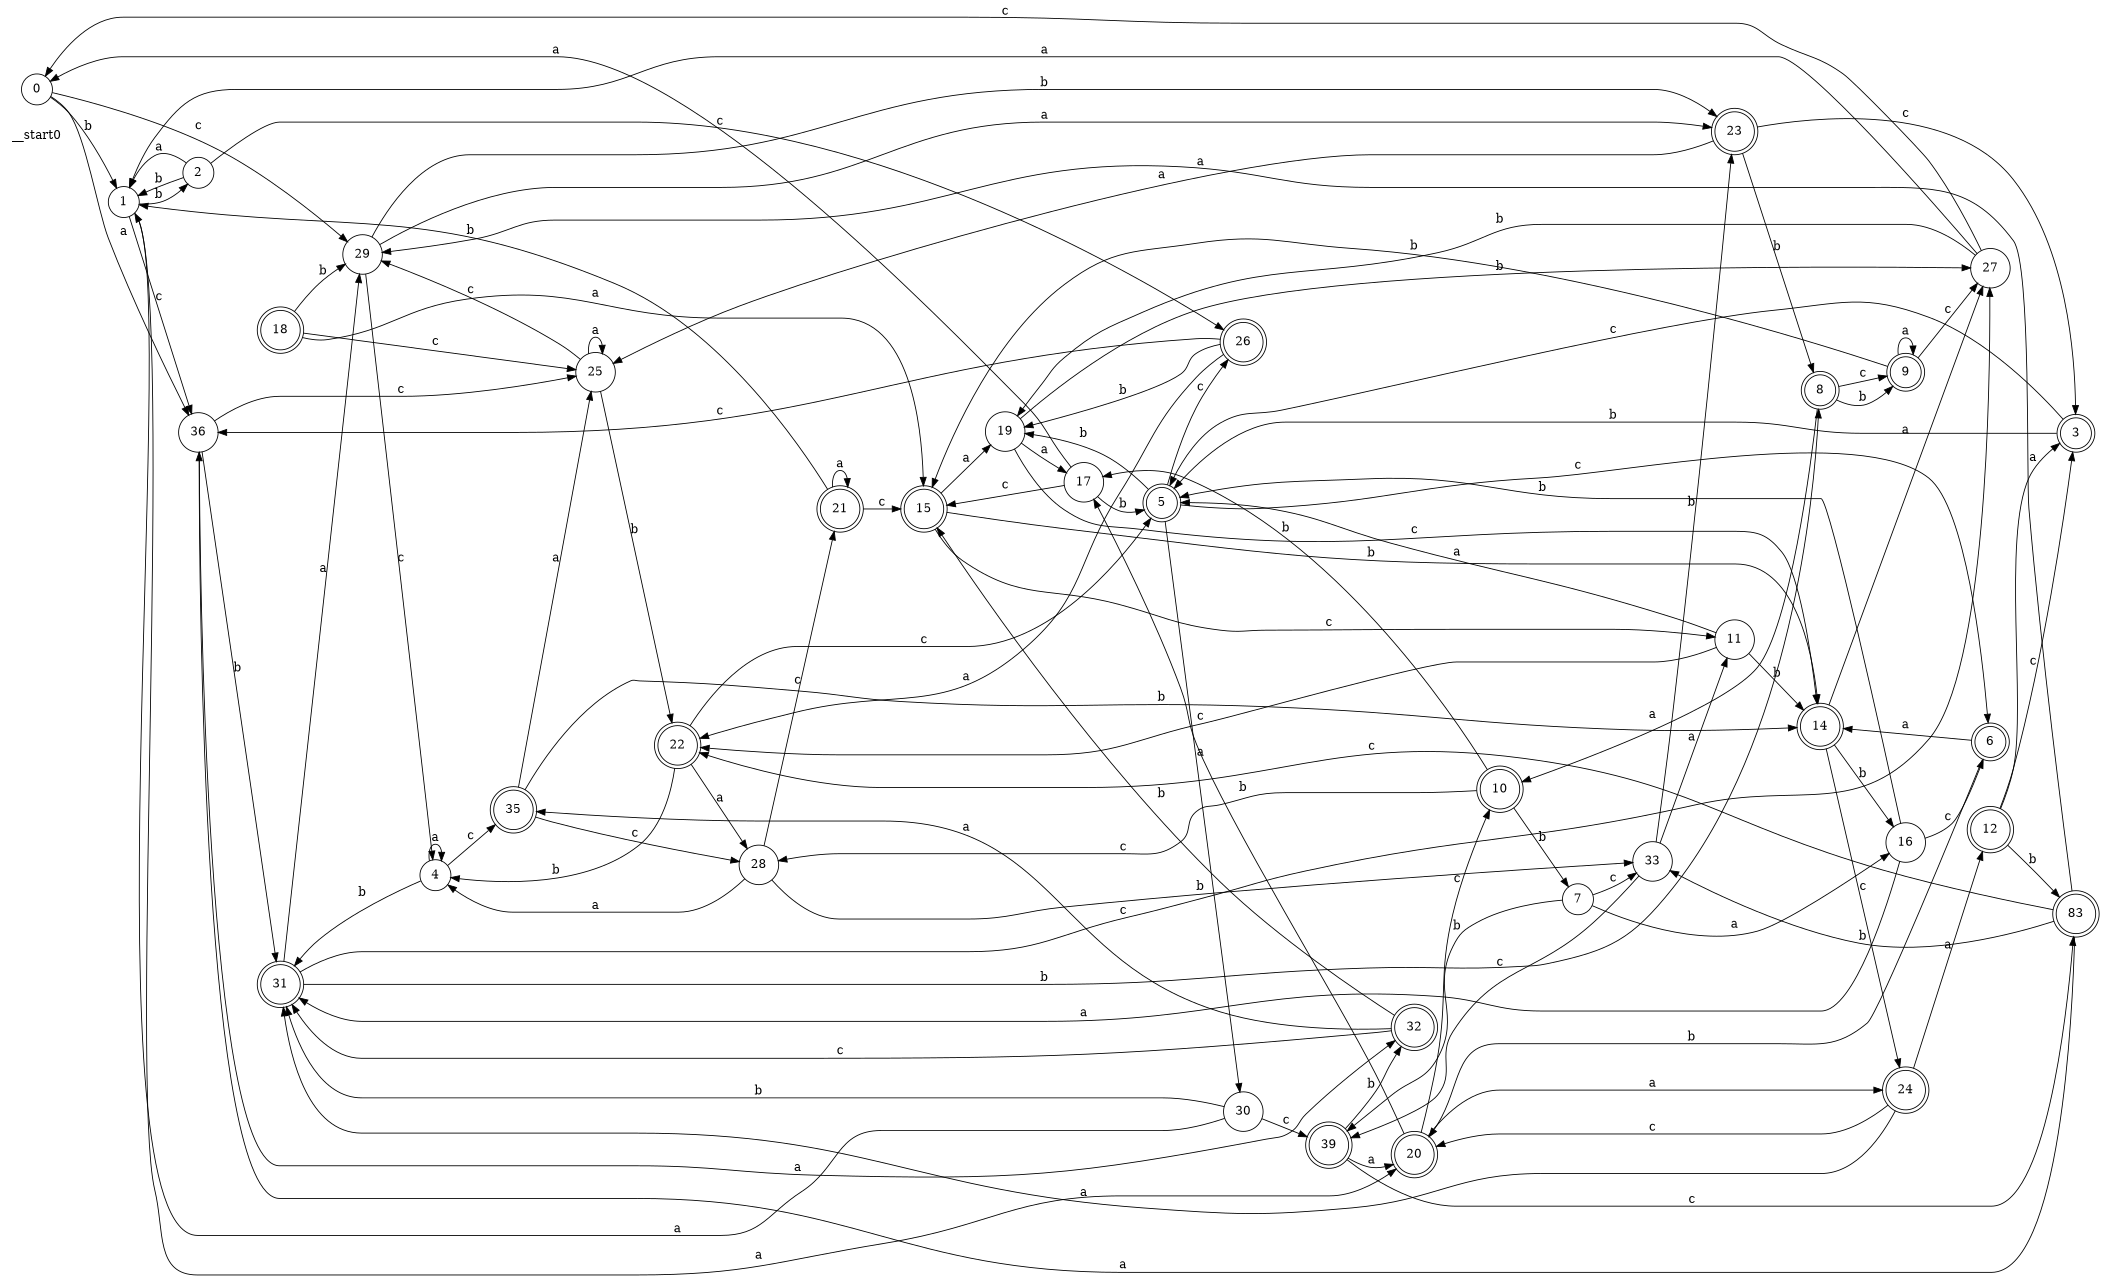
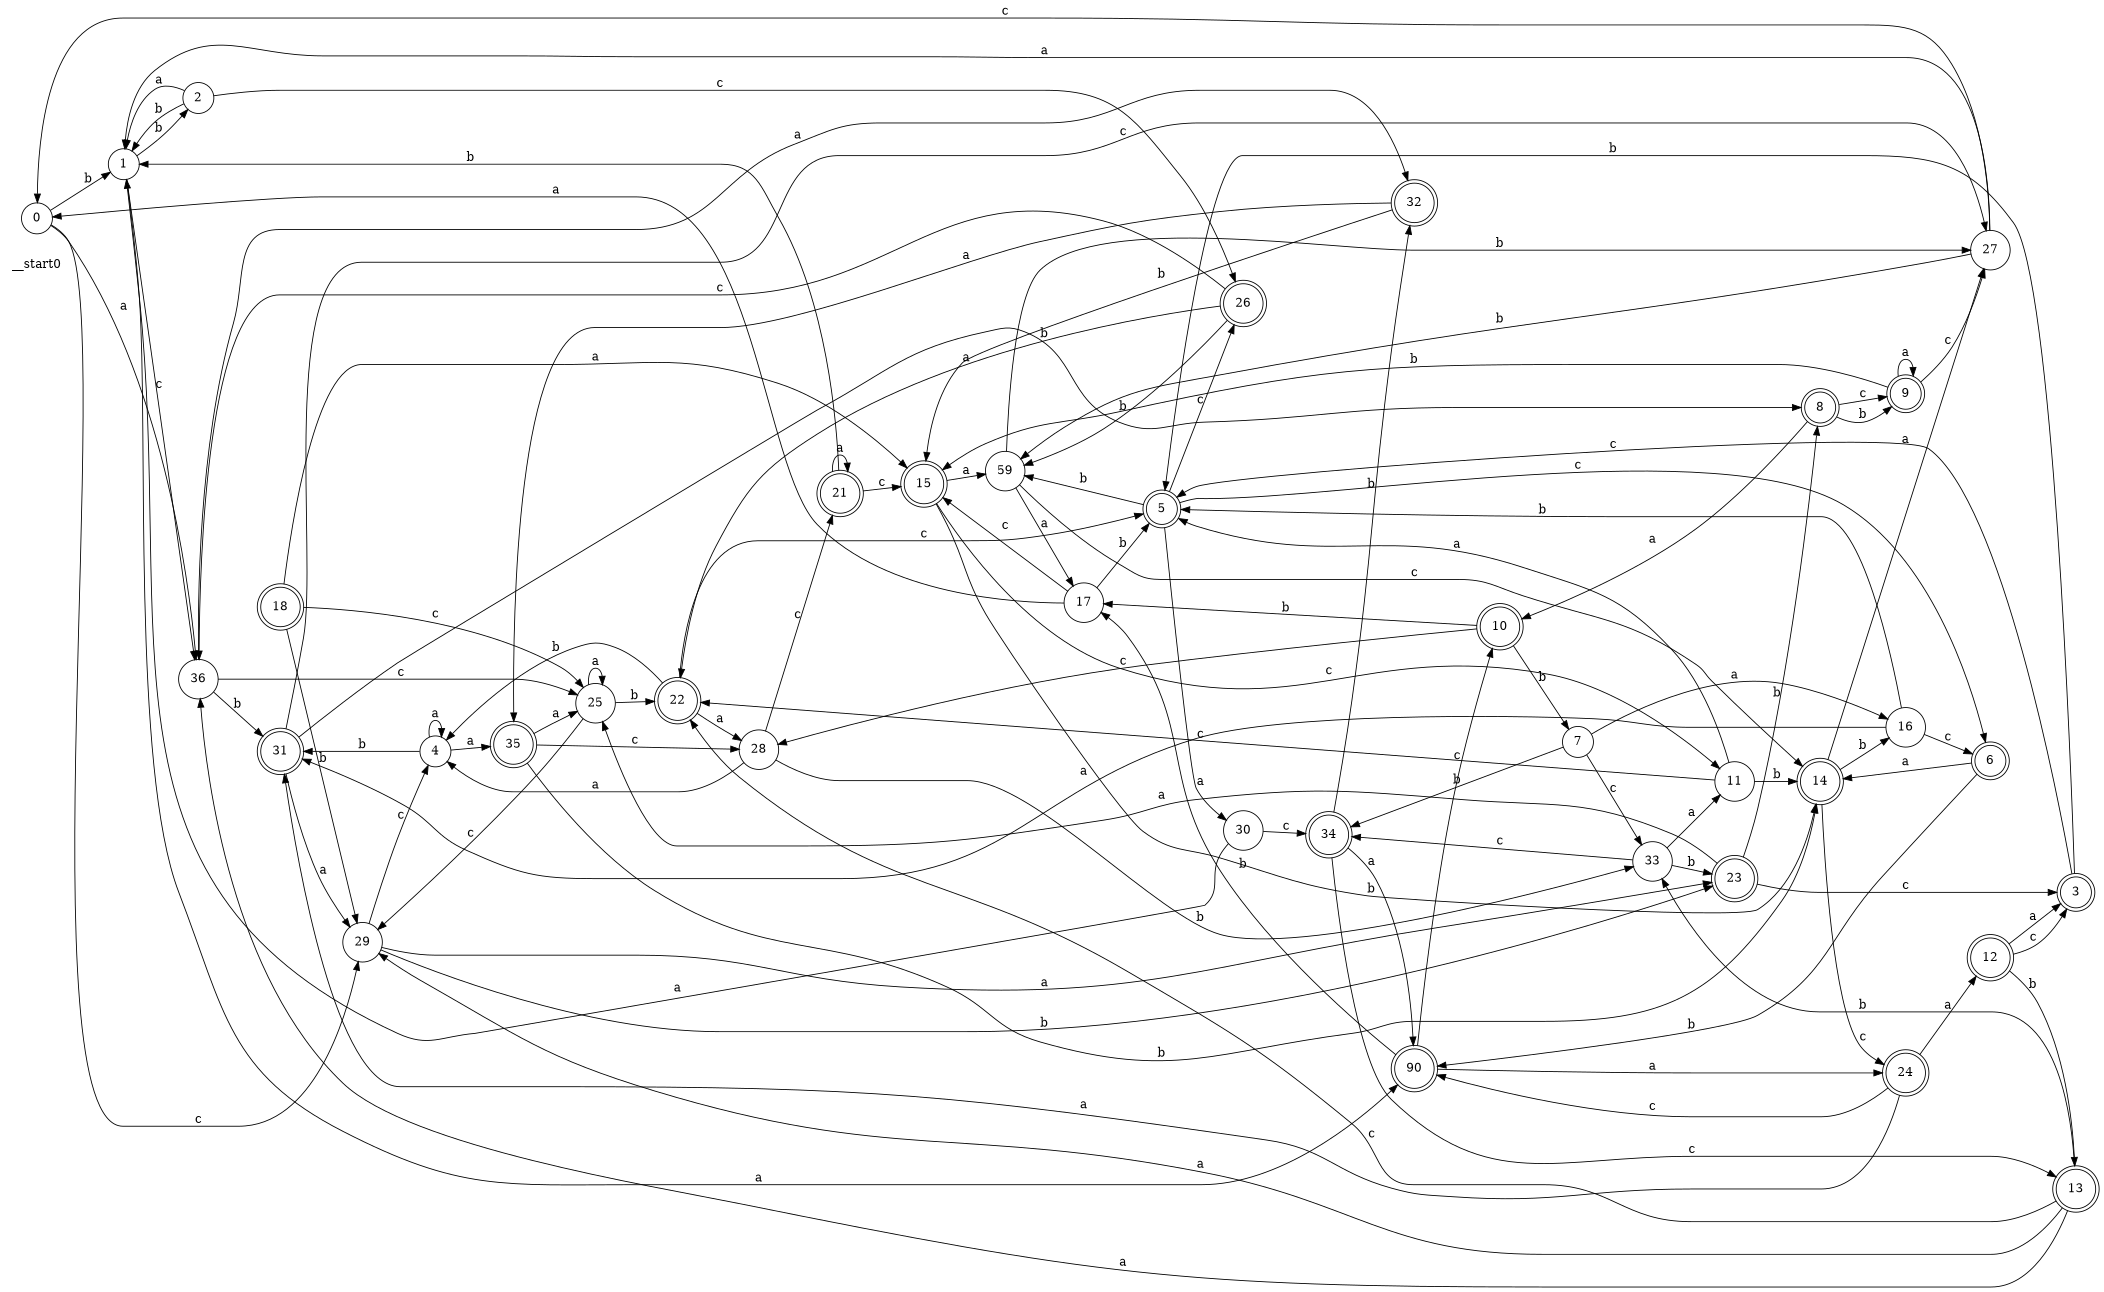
node "19": label "19" -> "59"
edge "4" -> "35": label "c" -> "a"
node "83": label "83" -> "13"
edge "32" -> "31": removed, label "c"
edge "30" -> "31": removed, label "b"
node "39": label "39" -> "34"
node "20": label "20" -> "90"
